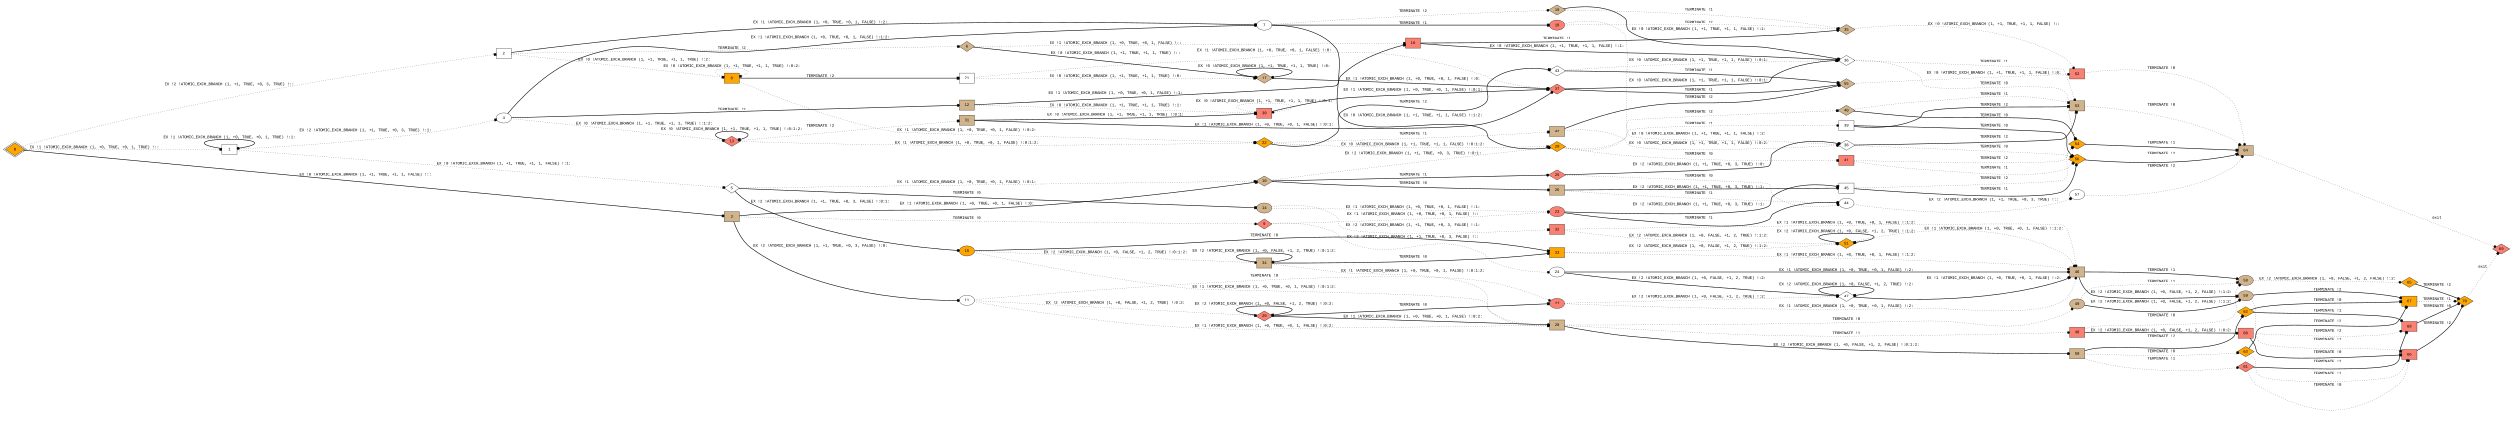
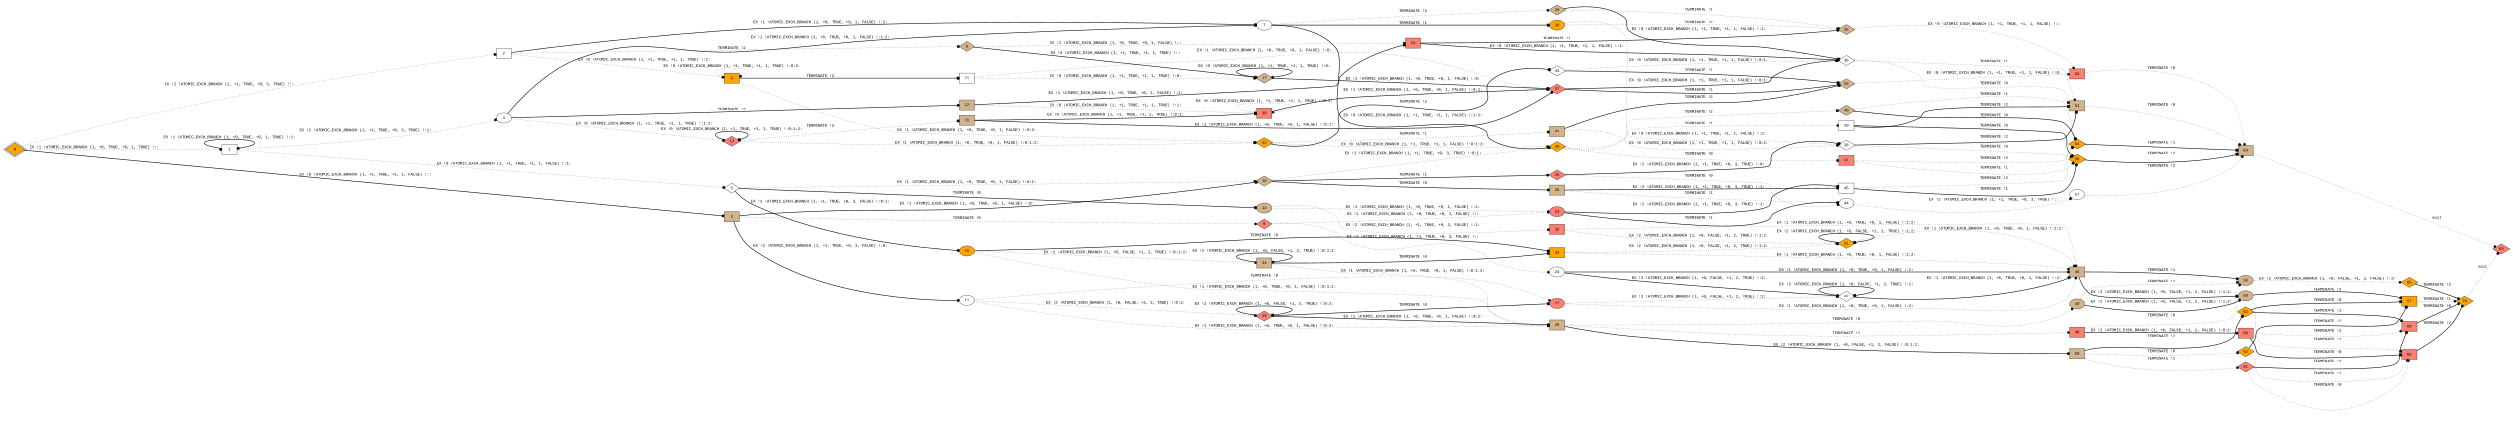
node "18": fillcolor salmon -> orange
